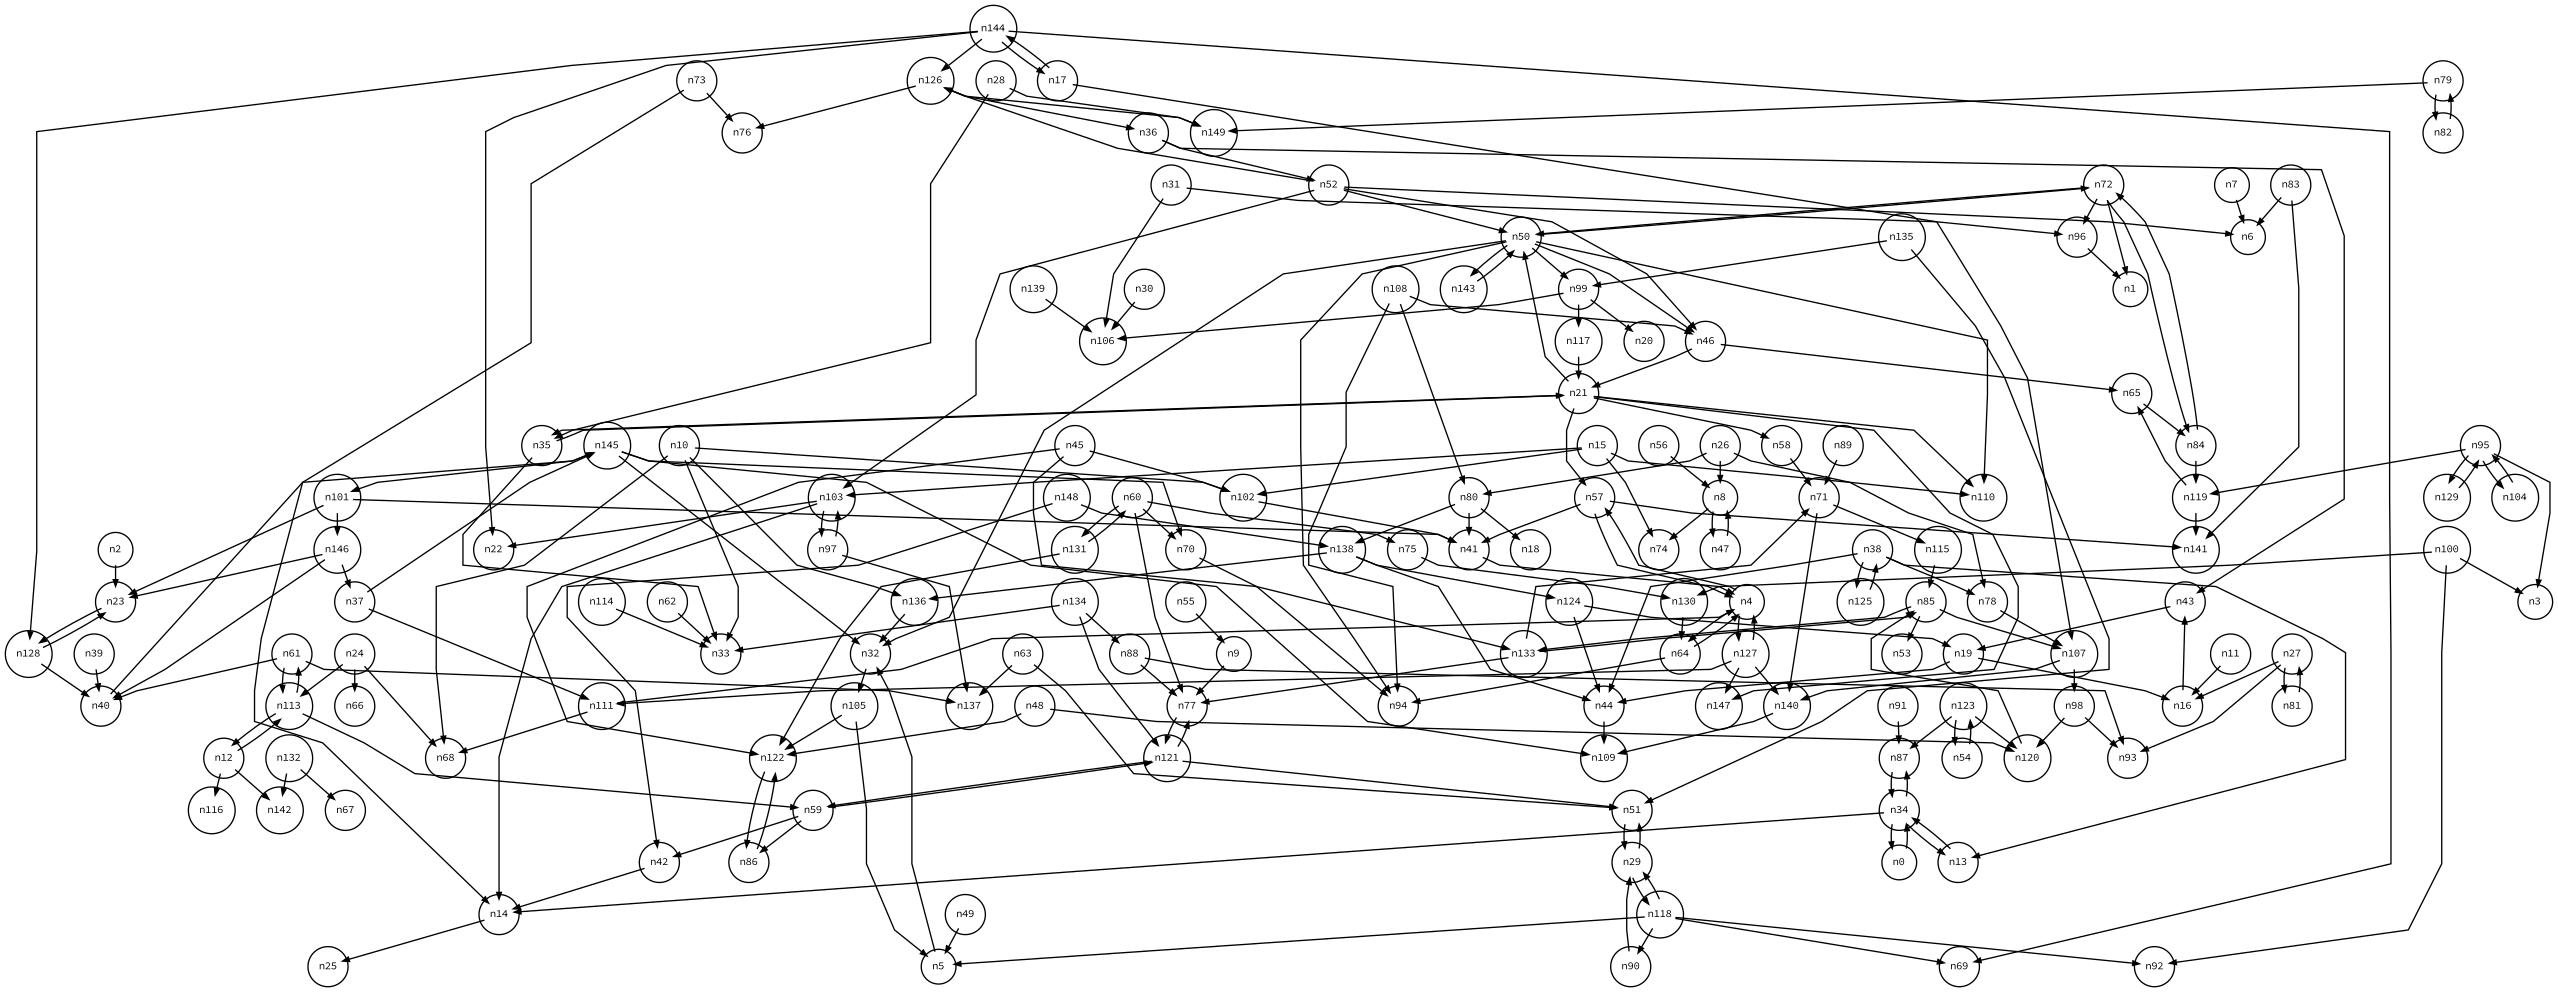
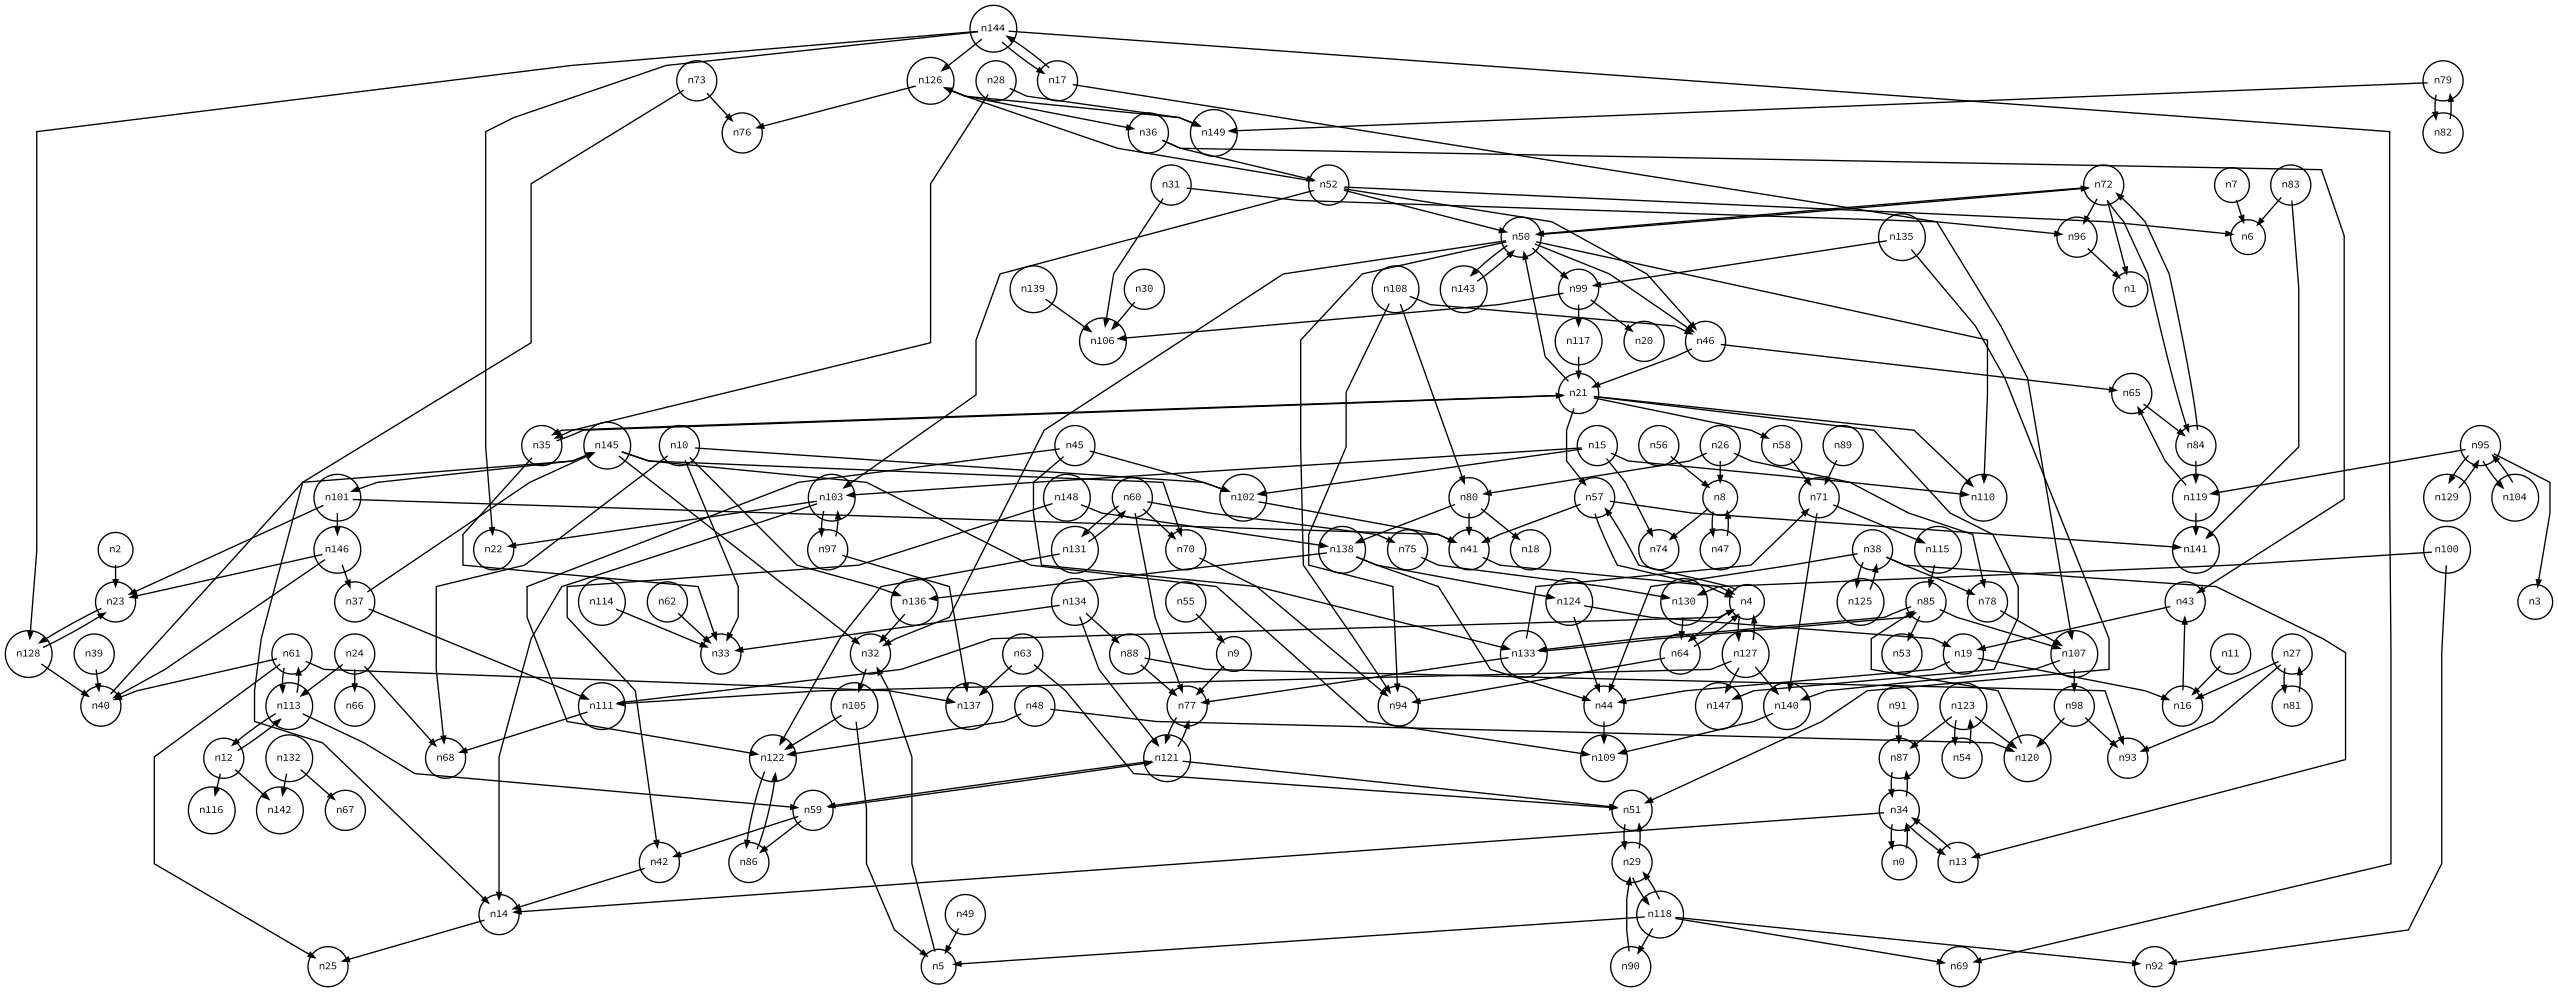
edge "n100" -> "n3": removed
edge "n61" -> "n25": added
